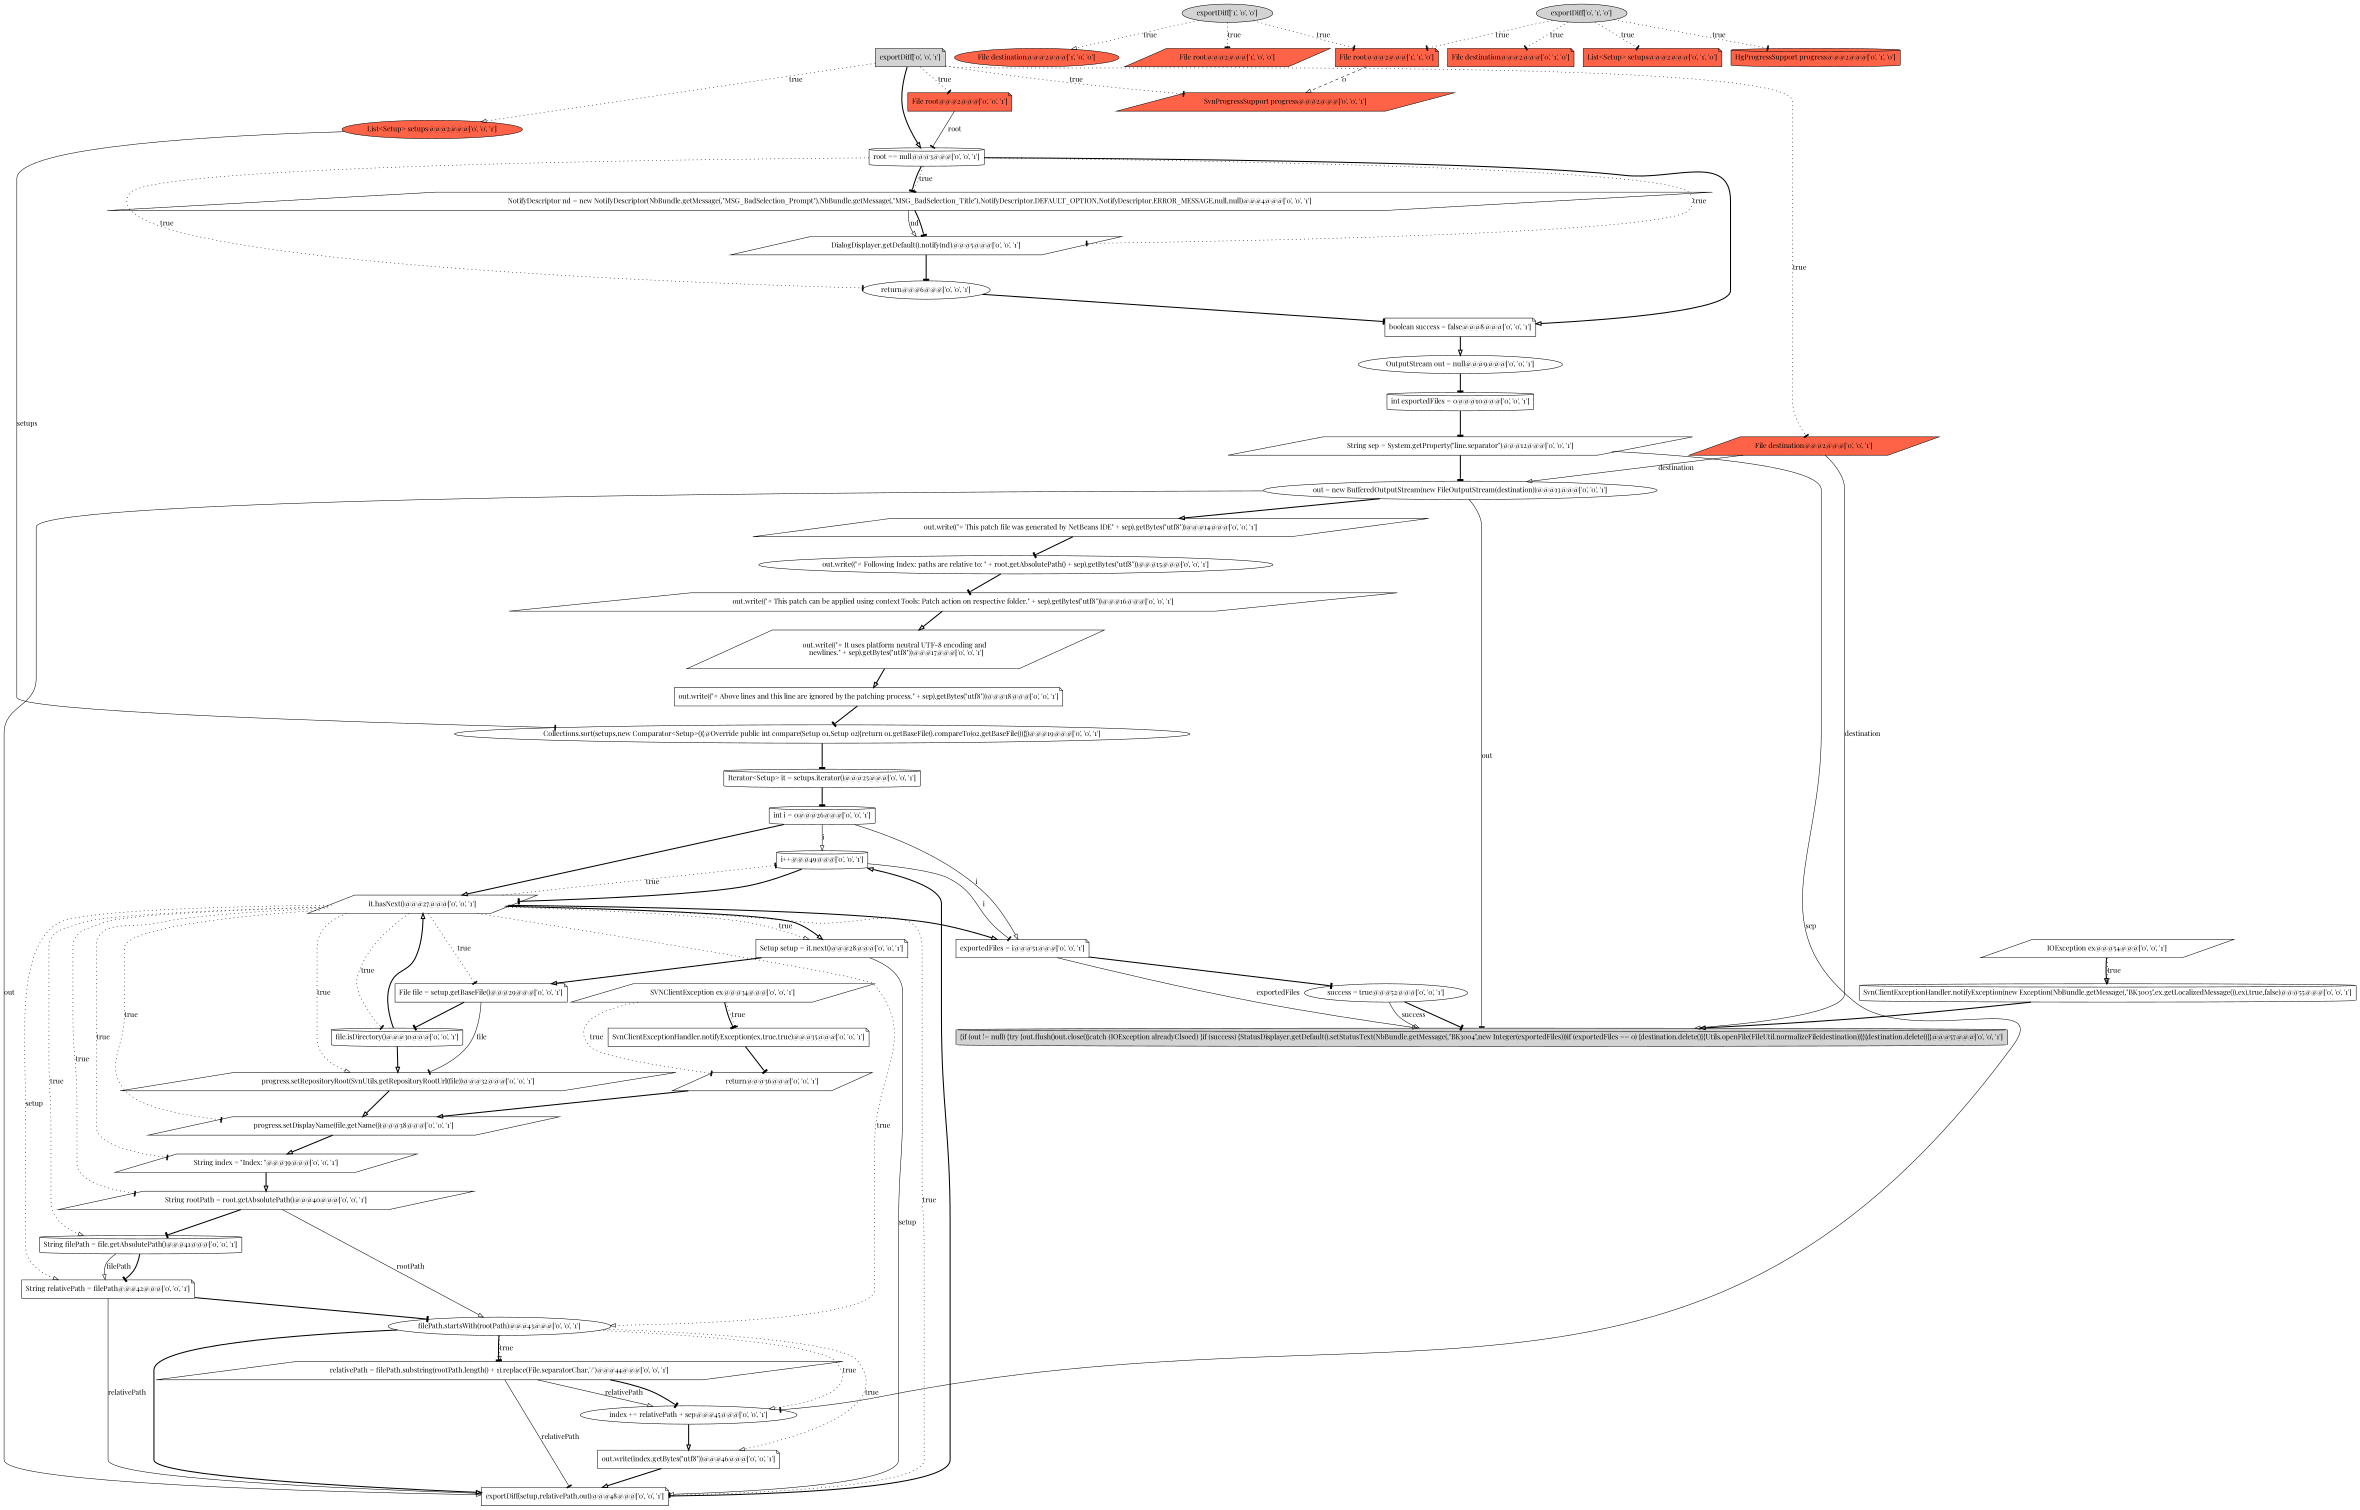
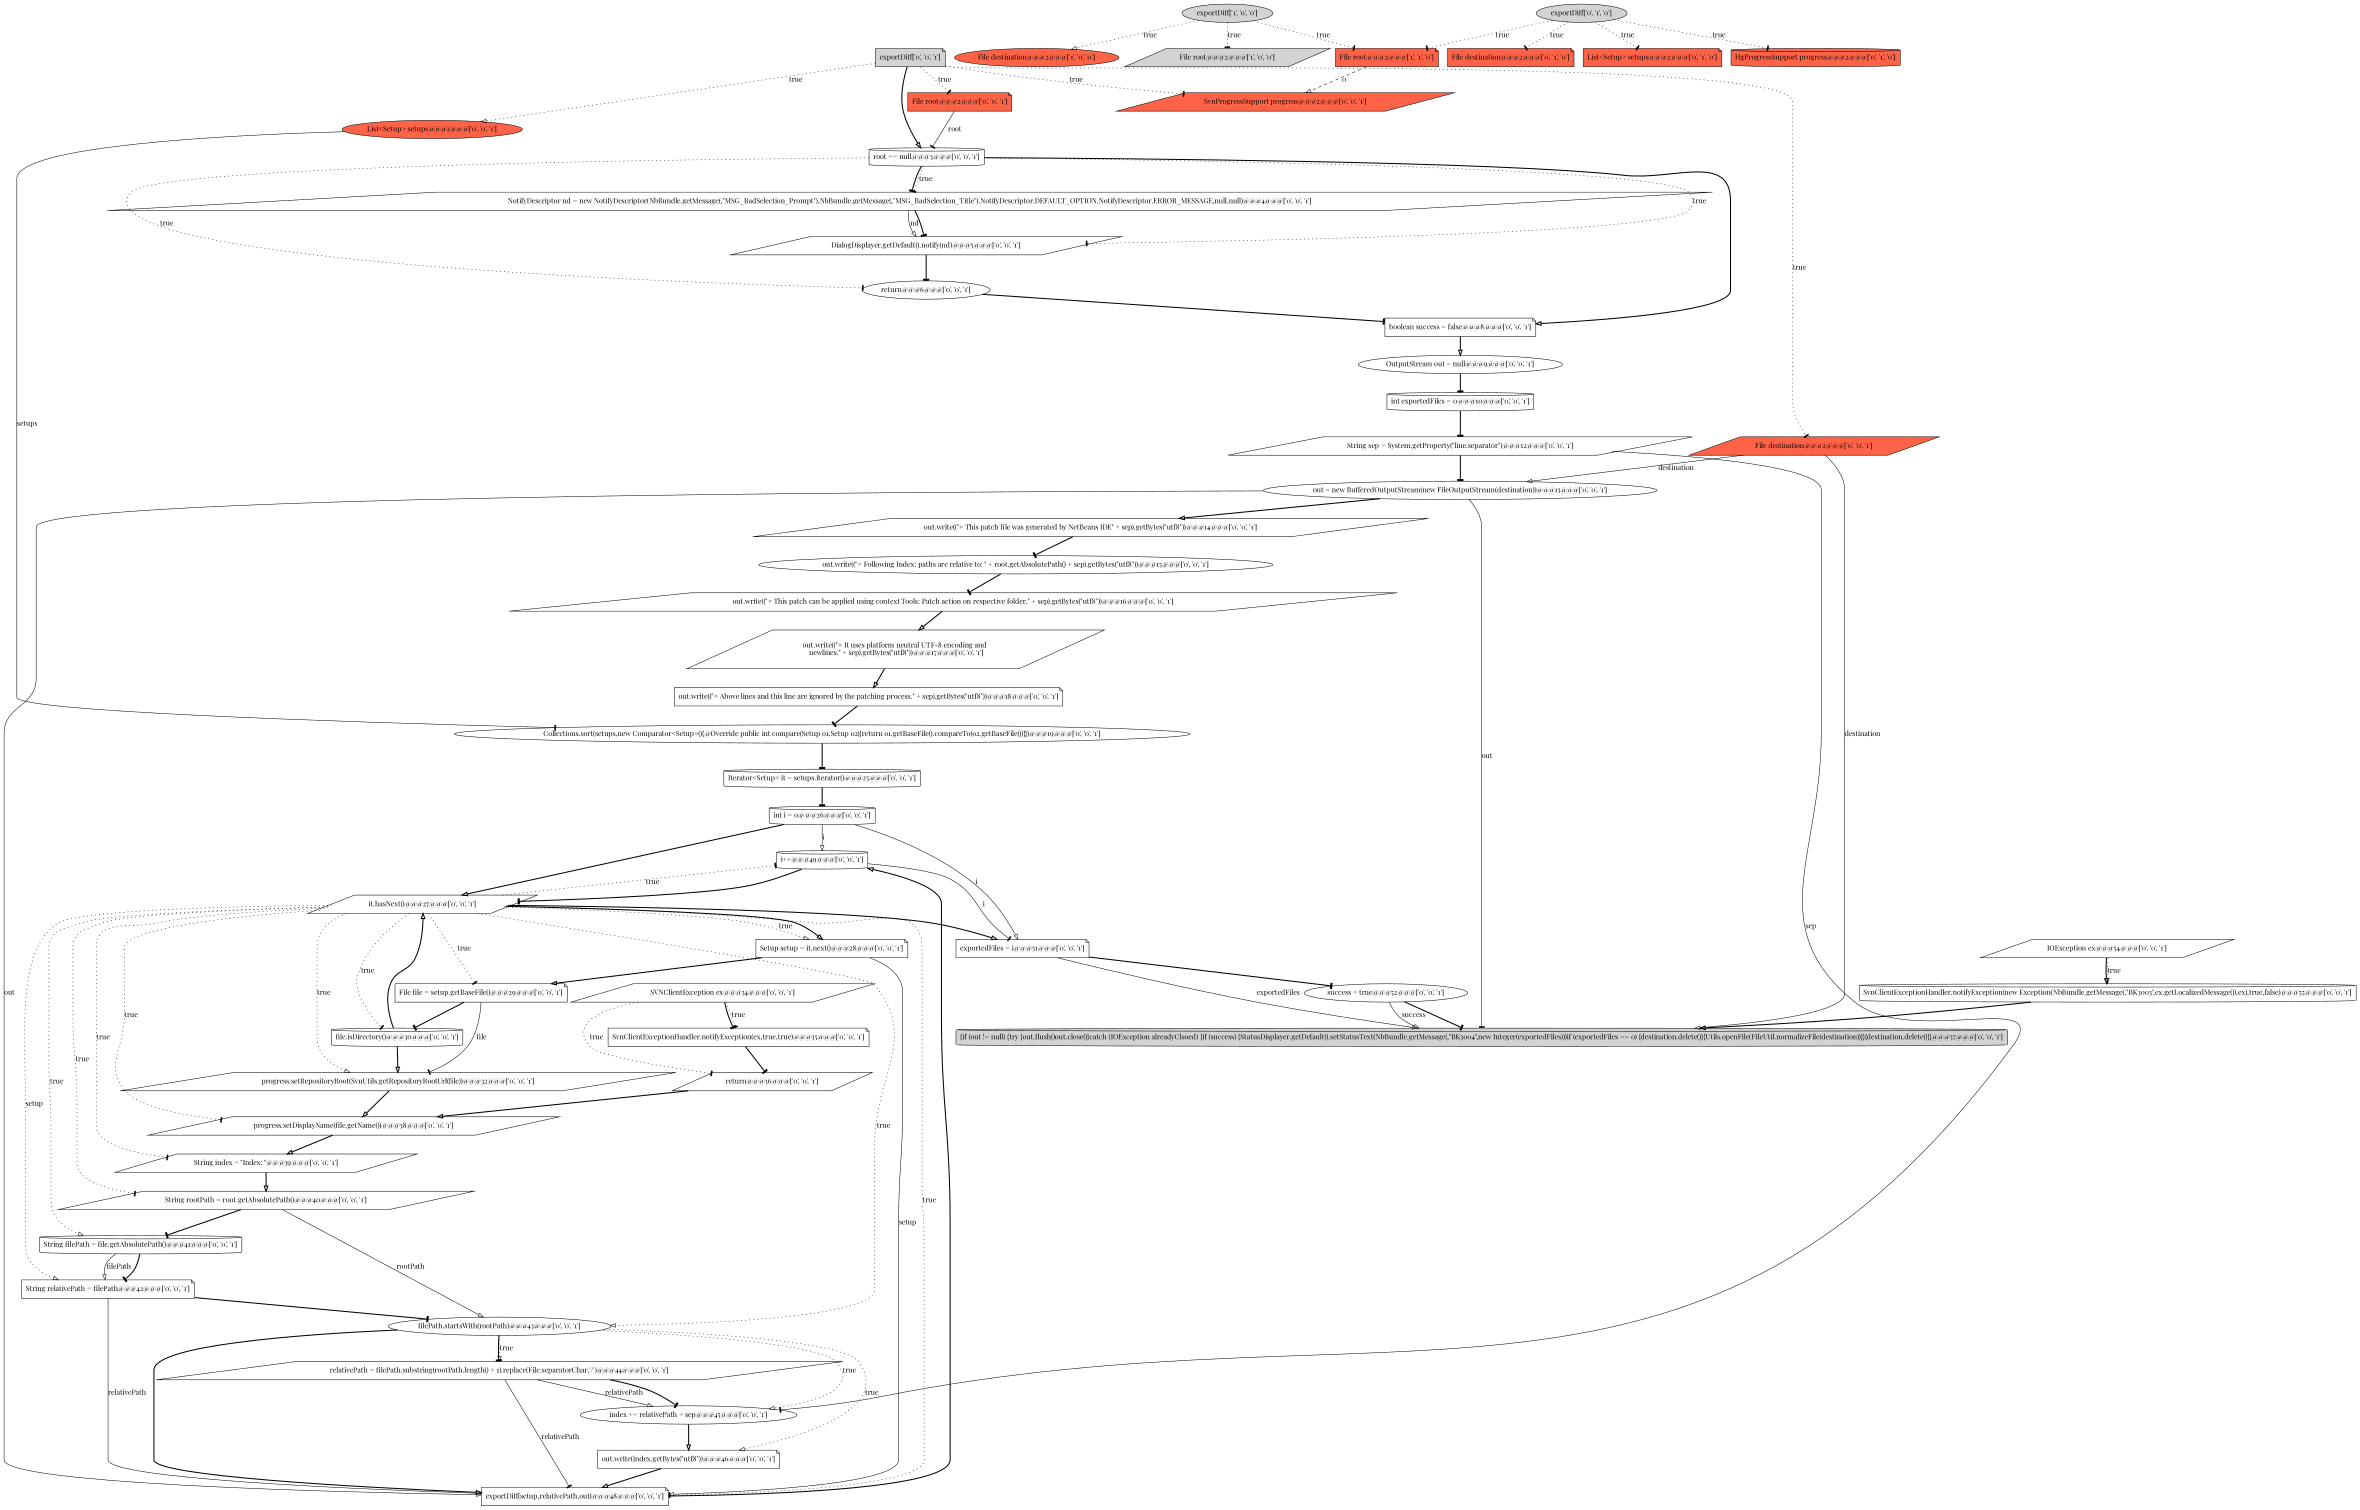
node "File root@@@2@@@['1', '0', '0']": fillcolor tomato -> lightgray
